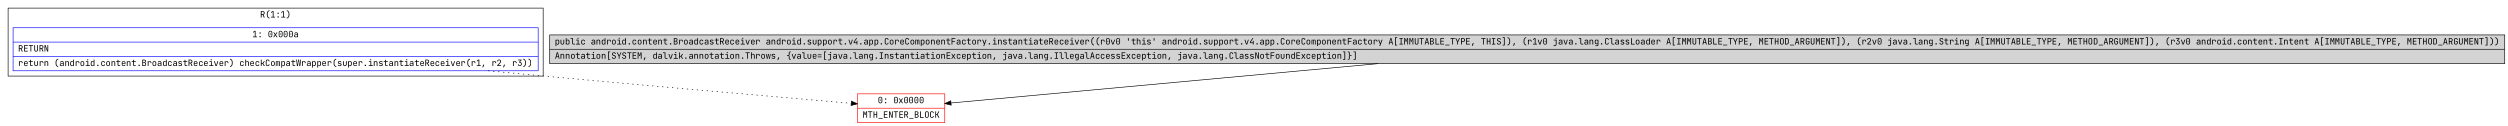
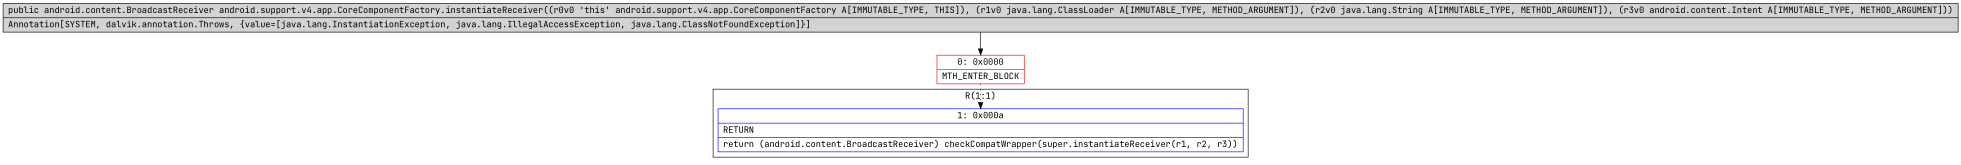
edge "1: 0x000a" -> "0: 0x0000": reversed
